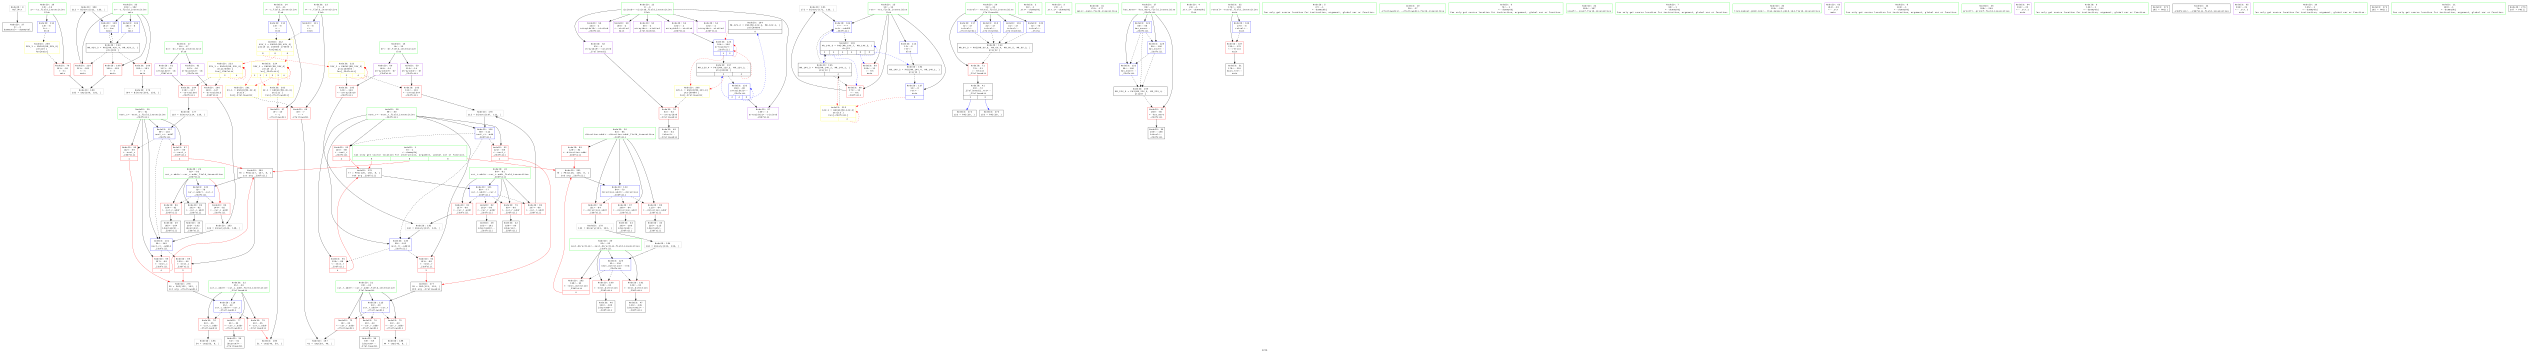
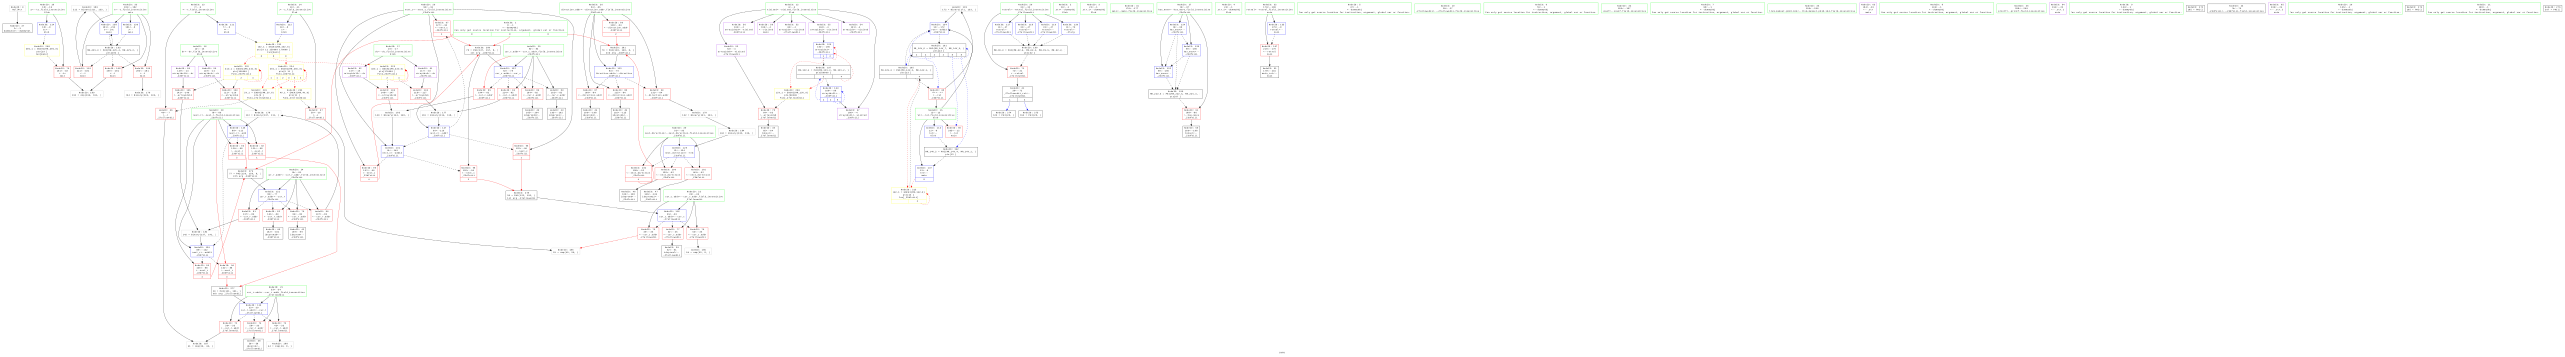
node "NodeID: 194": removed
edge "NodeID: 15" -> "NodeID: 68": reversed
node "NodeID: 84": added
edge "NodeID: 28" -> "NodeID: 94": color black -> red
